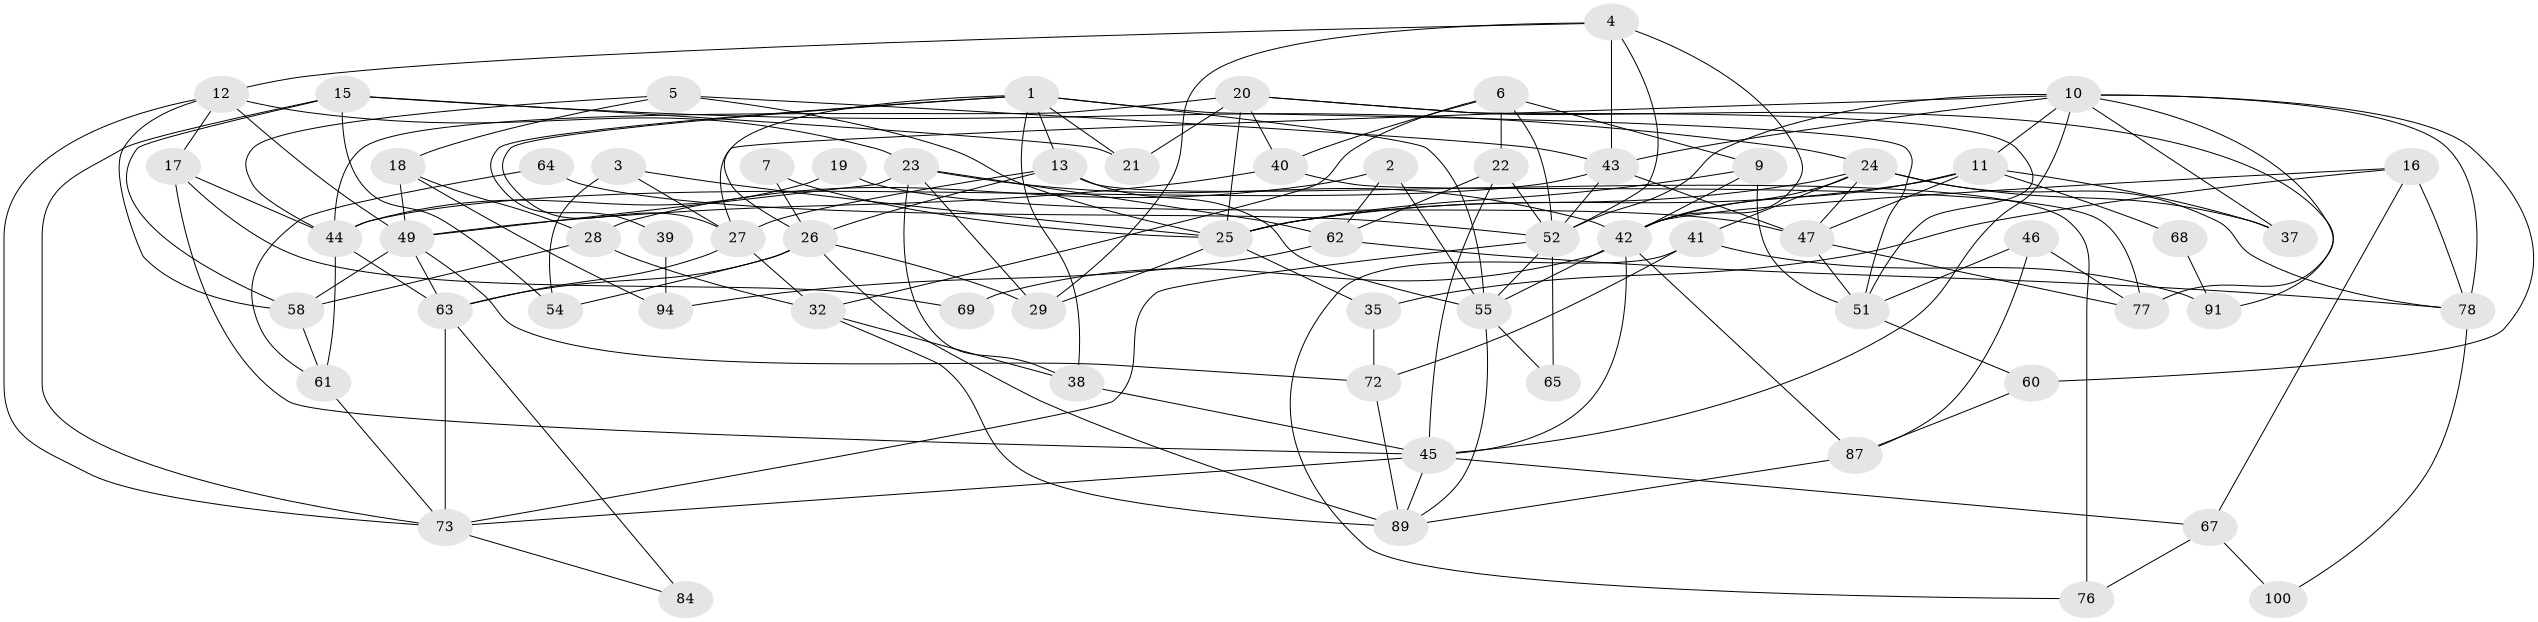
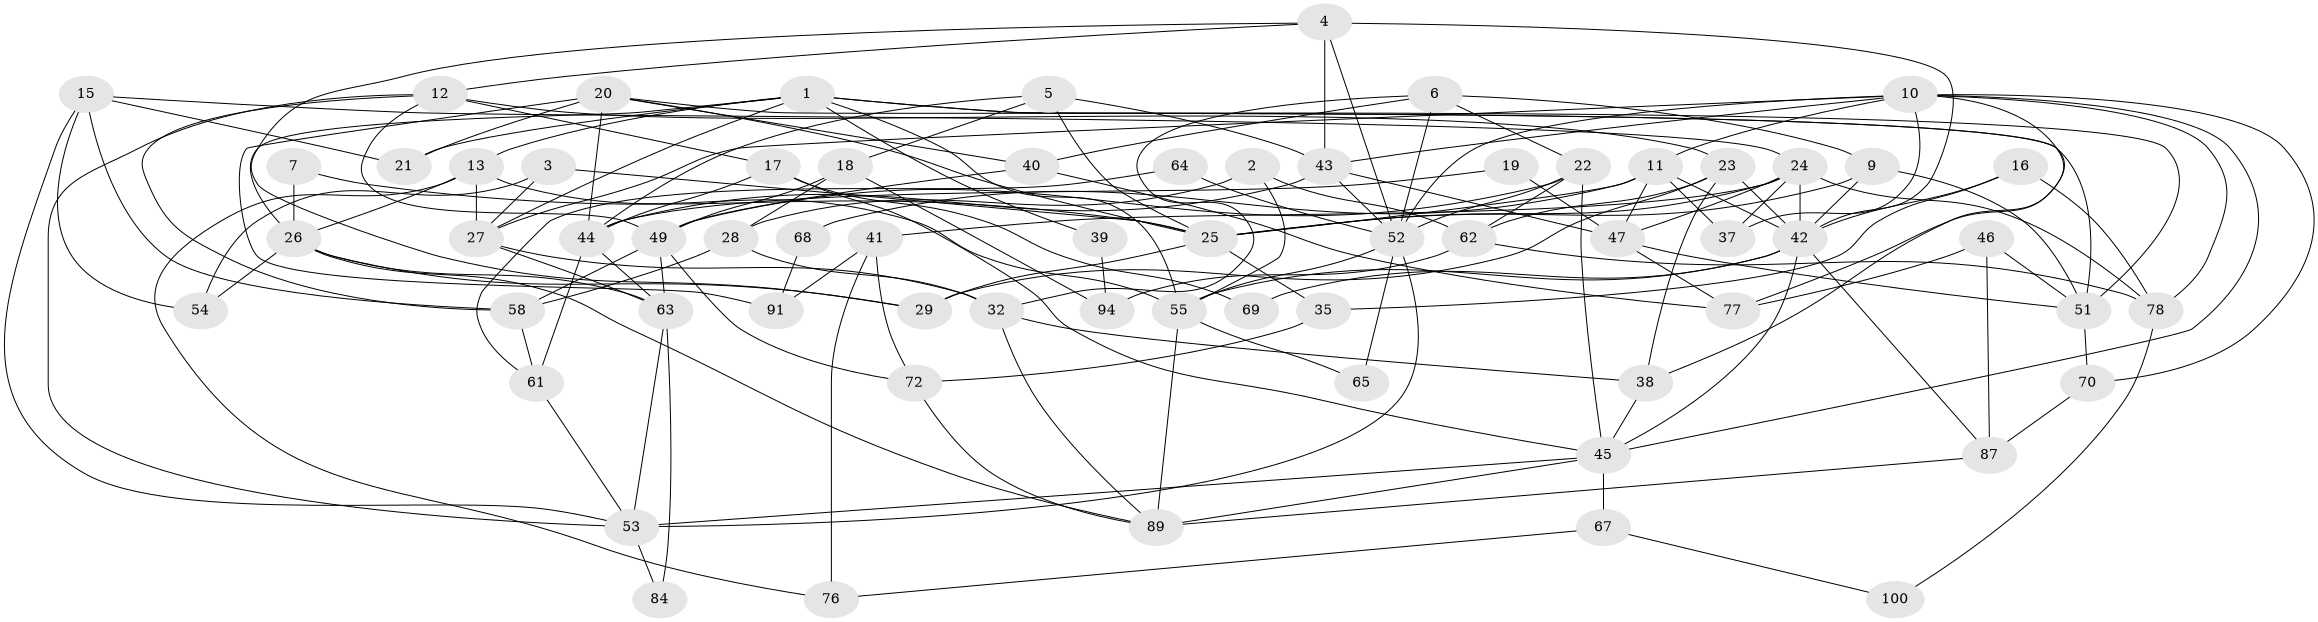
edge "23" -- "49": now "22" -- "49"
edge "16" -- "67": removed
node "60": label "60" -> "70"
node "73": label "73" -> "53"
